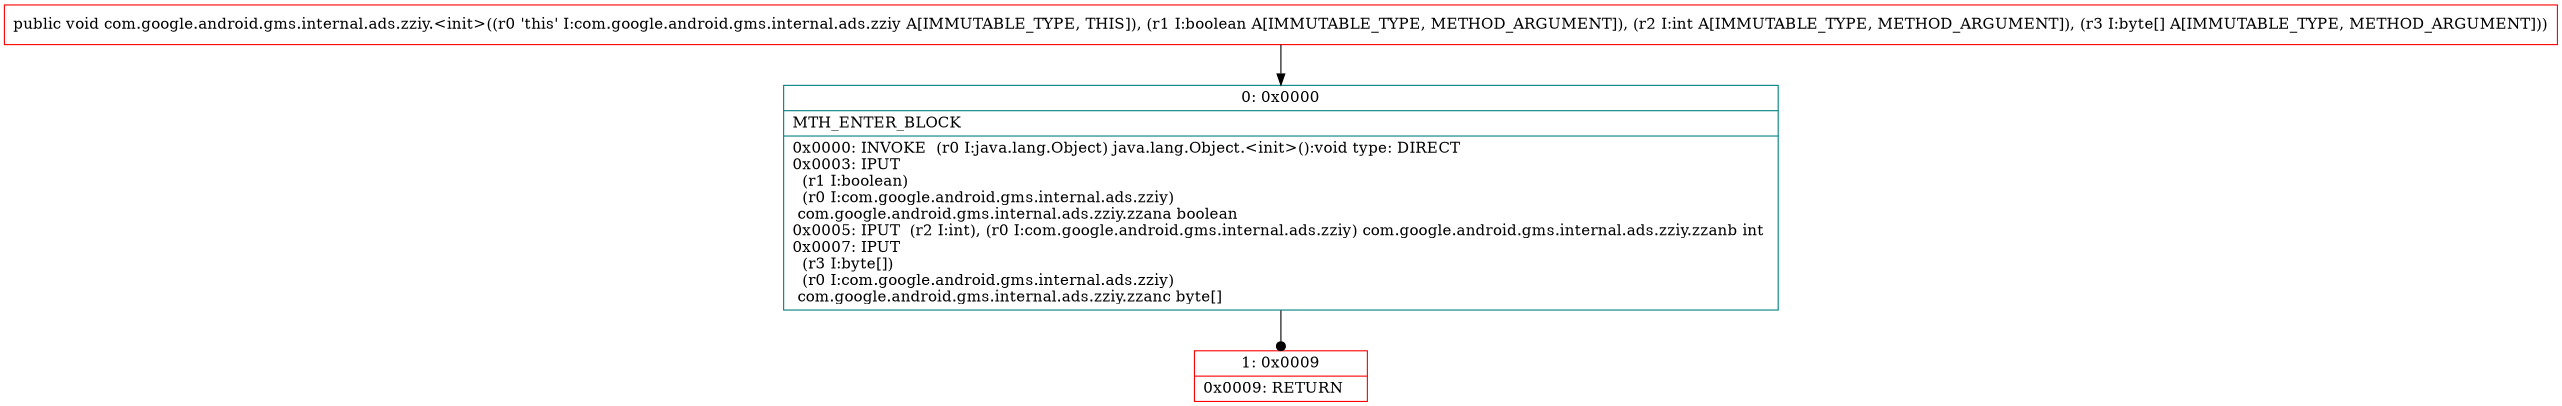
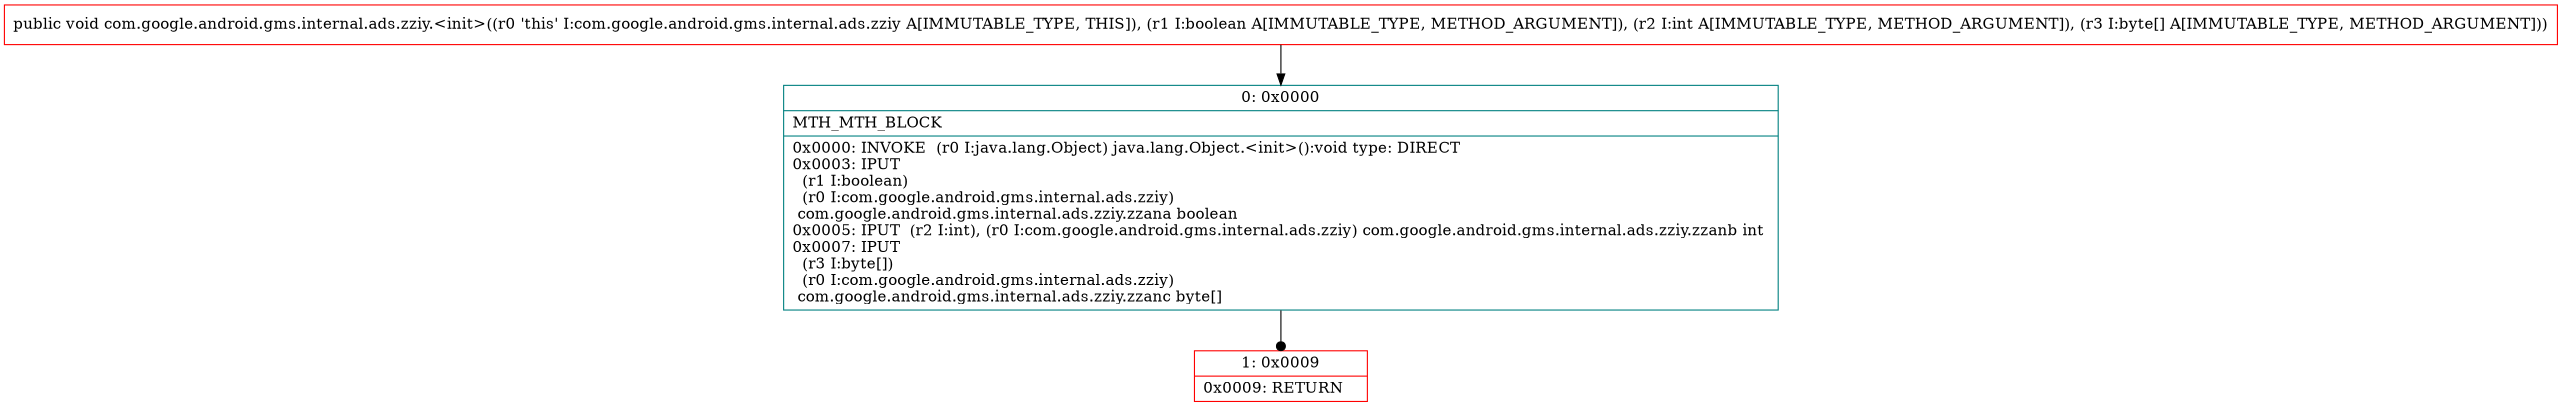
node "0: 0x0000": text "MTH_ENTER_BLOCK" -> "MTH_MTH_BLOCK"
